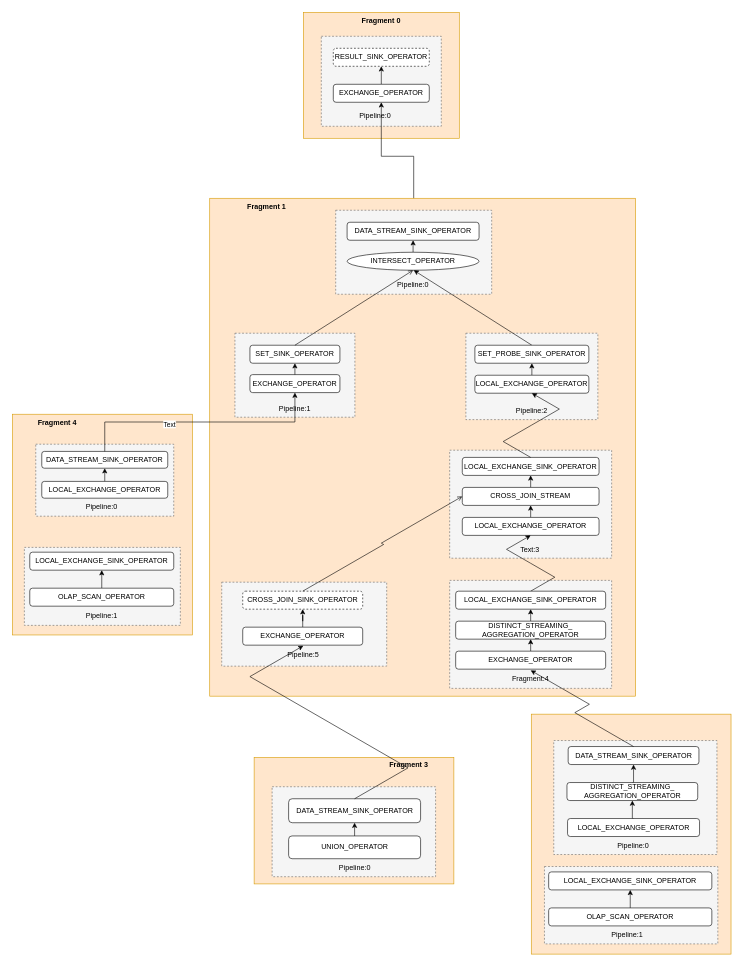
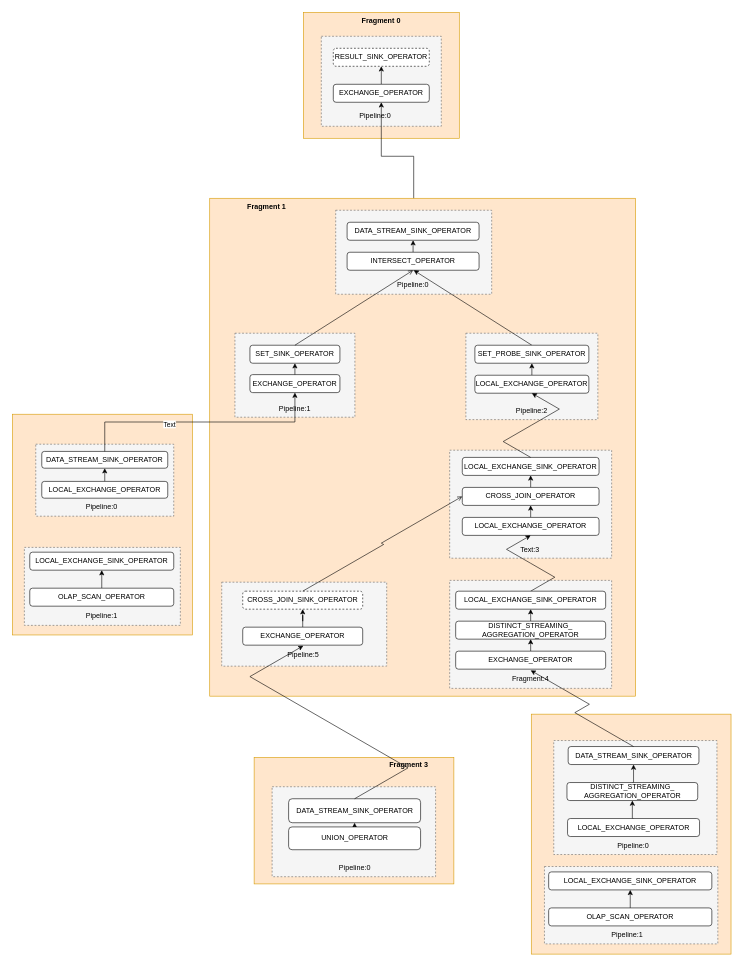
node "INTERSECT_OPERATOR": shape ellipse -> rounded rectangle
node "Fragment 4": removed
node "CROSS_JOIN_STREAM": label "CROSS_JOIN_STREAM" -> "CROSS_JOIN_OPERATOR"
node "UNION_OPERATOR": moved (355, 848) -> (355, 839)
